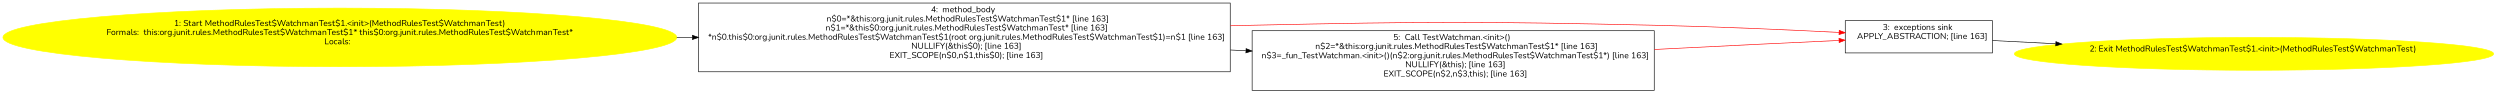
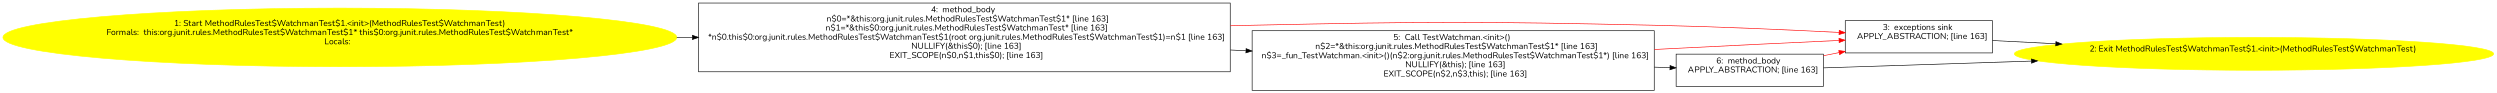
node "6:  method_body APPLY_ABSTRACTION; [line 163]": added
